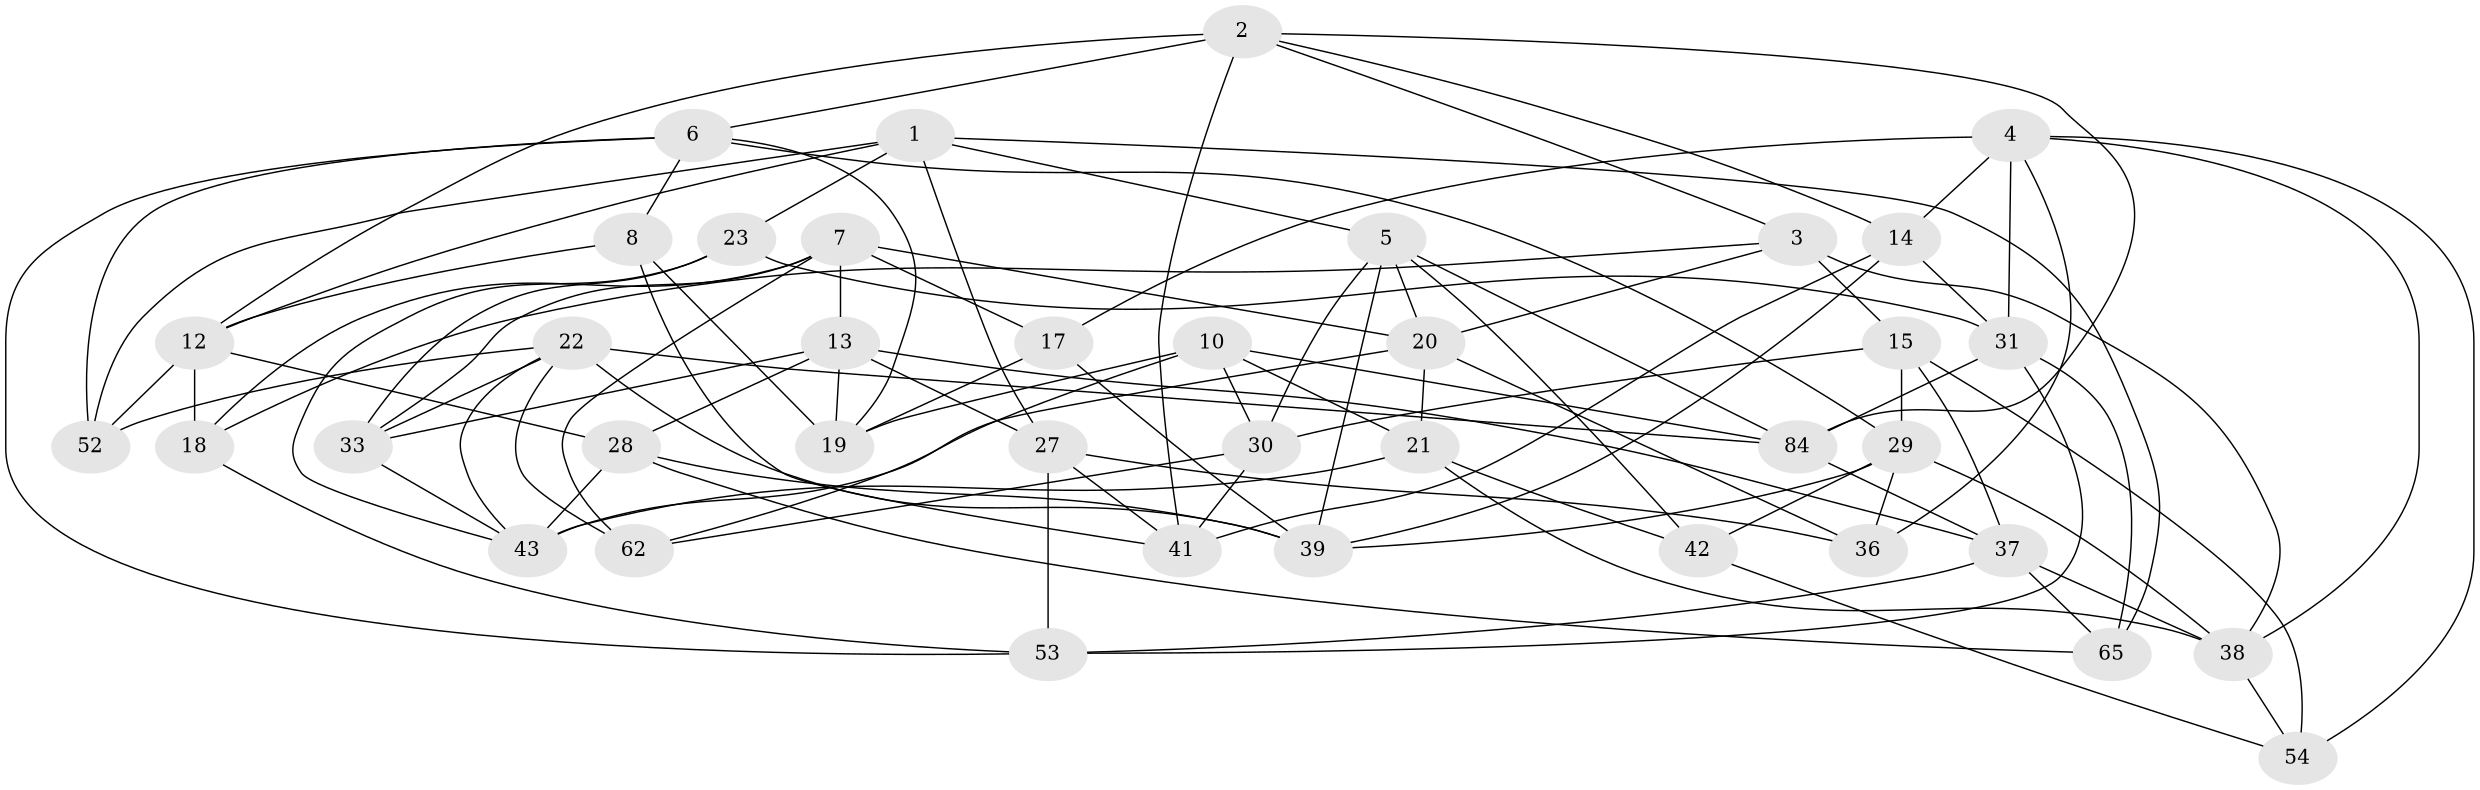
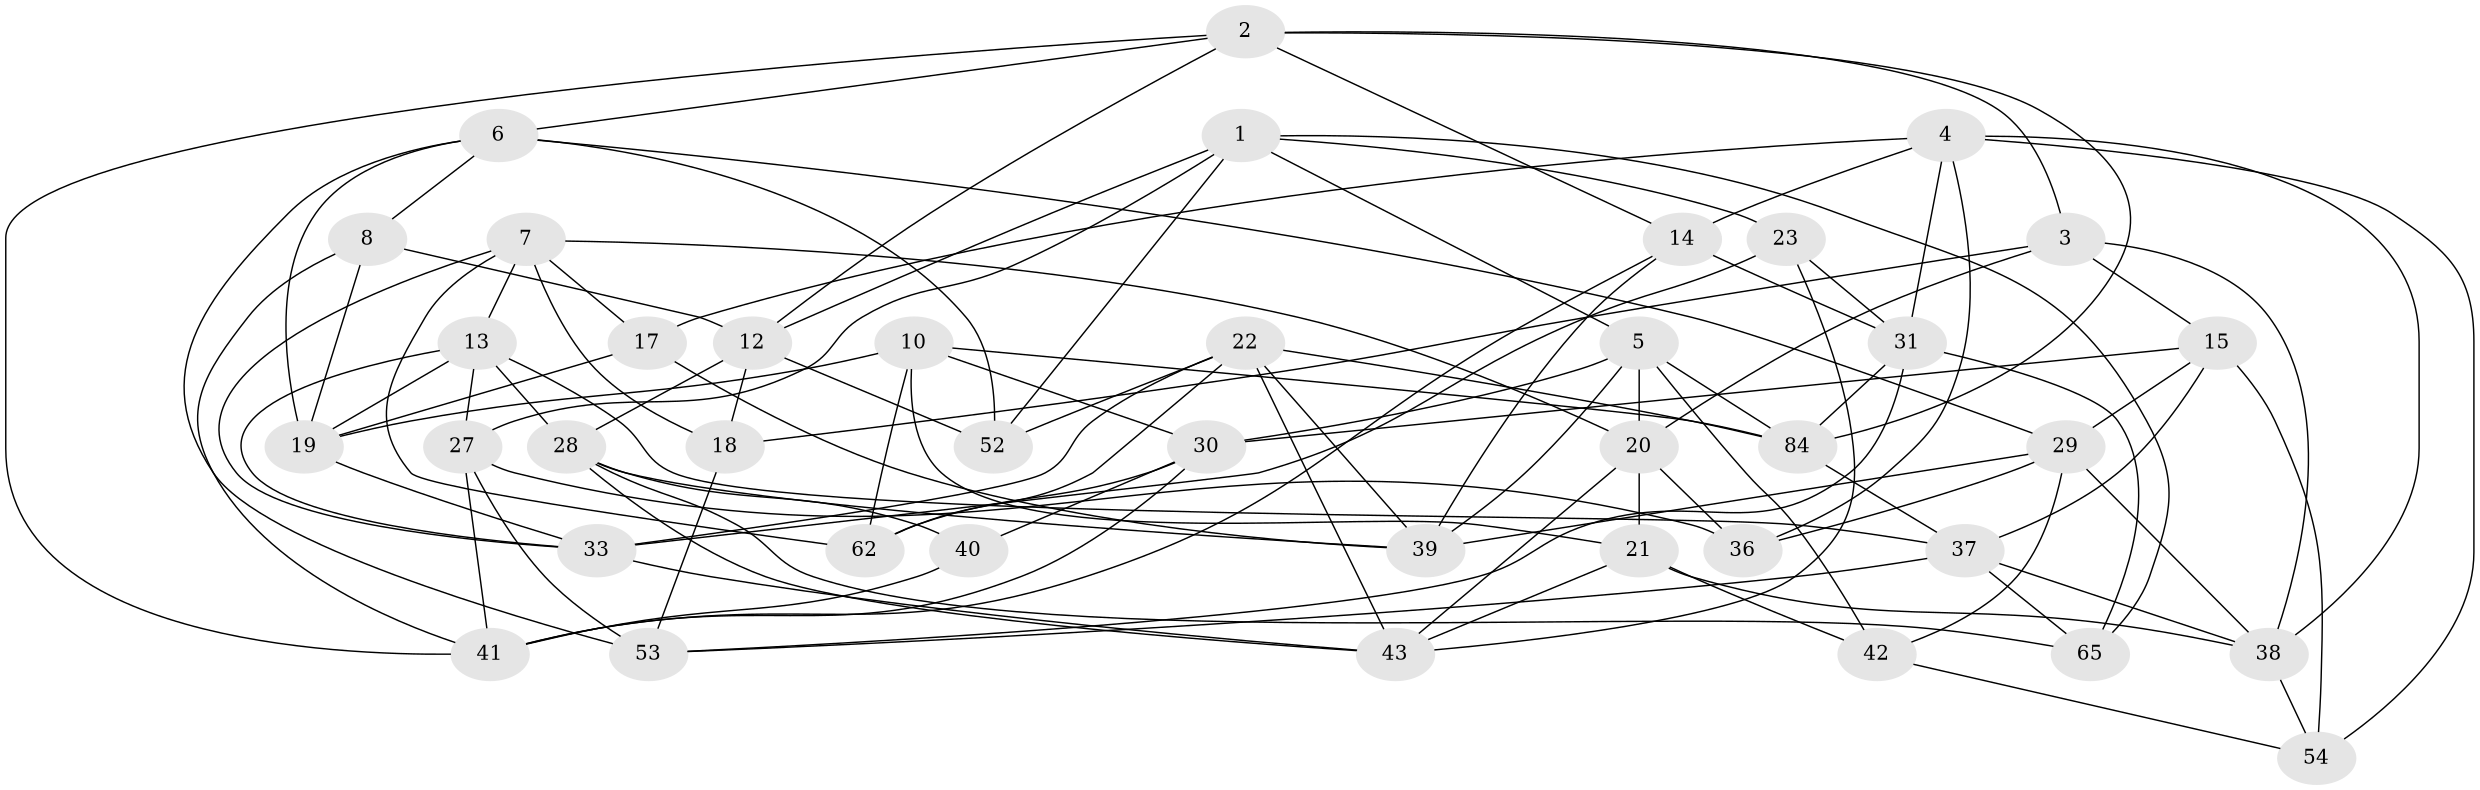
edge "19" -- "33": added
node "40": added
